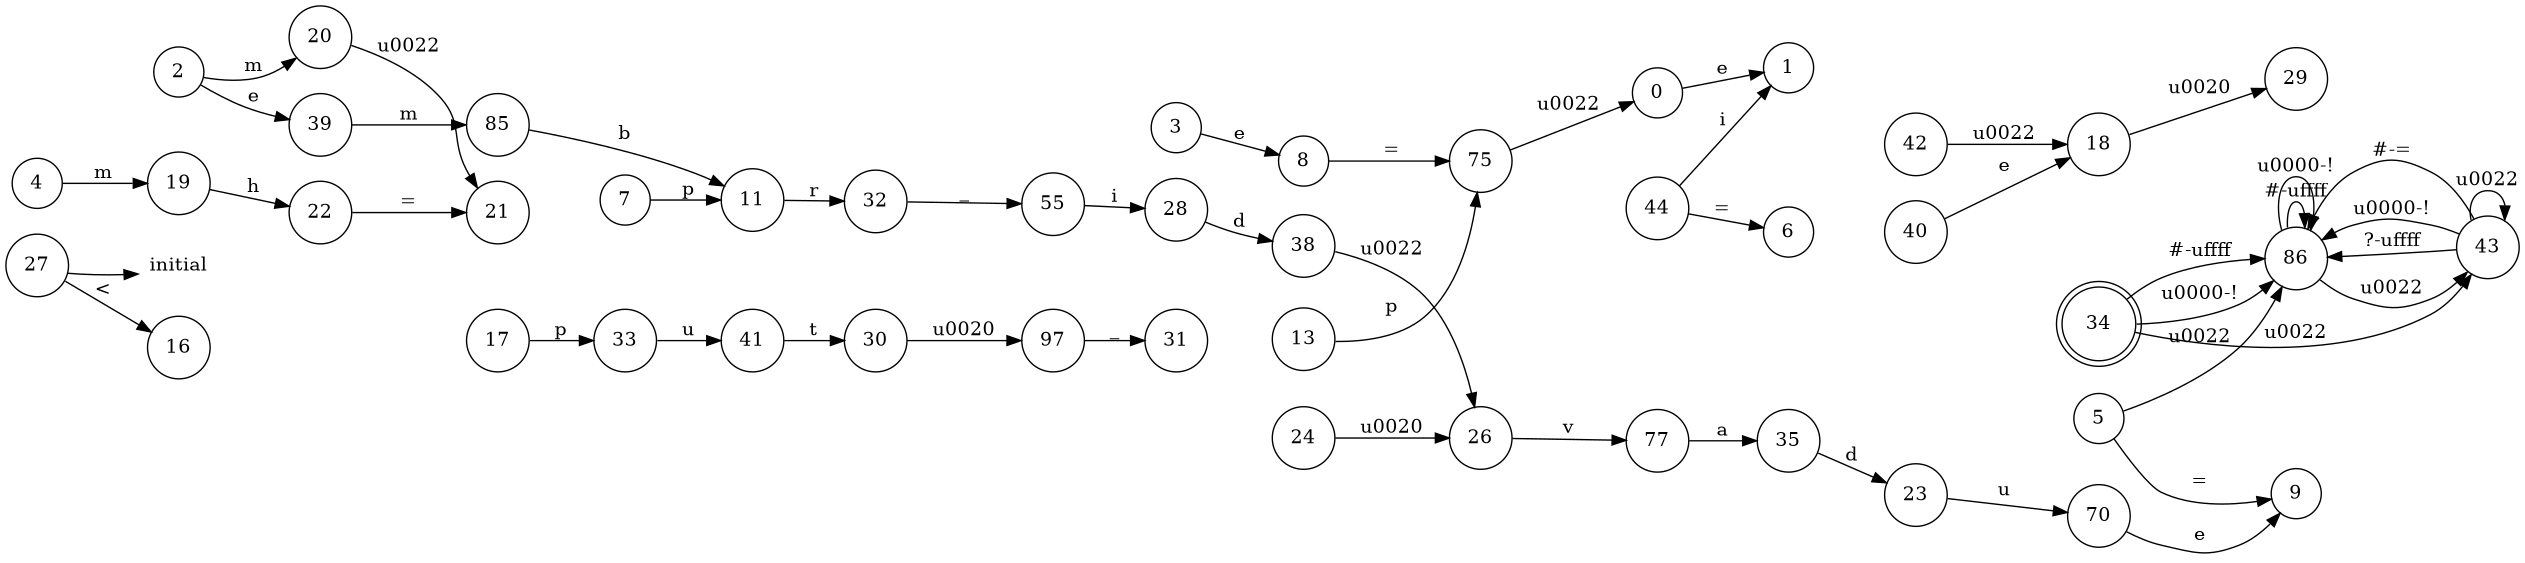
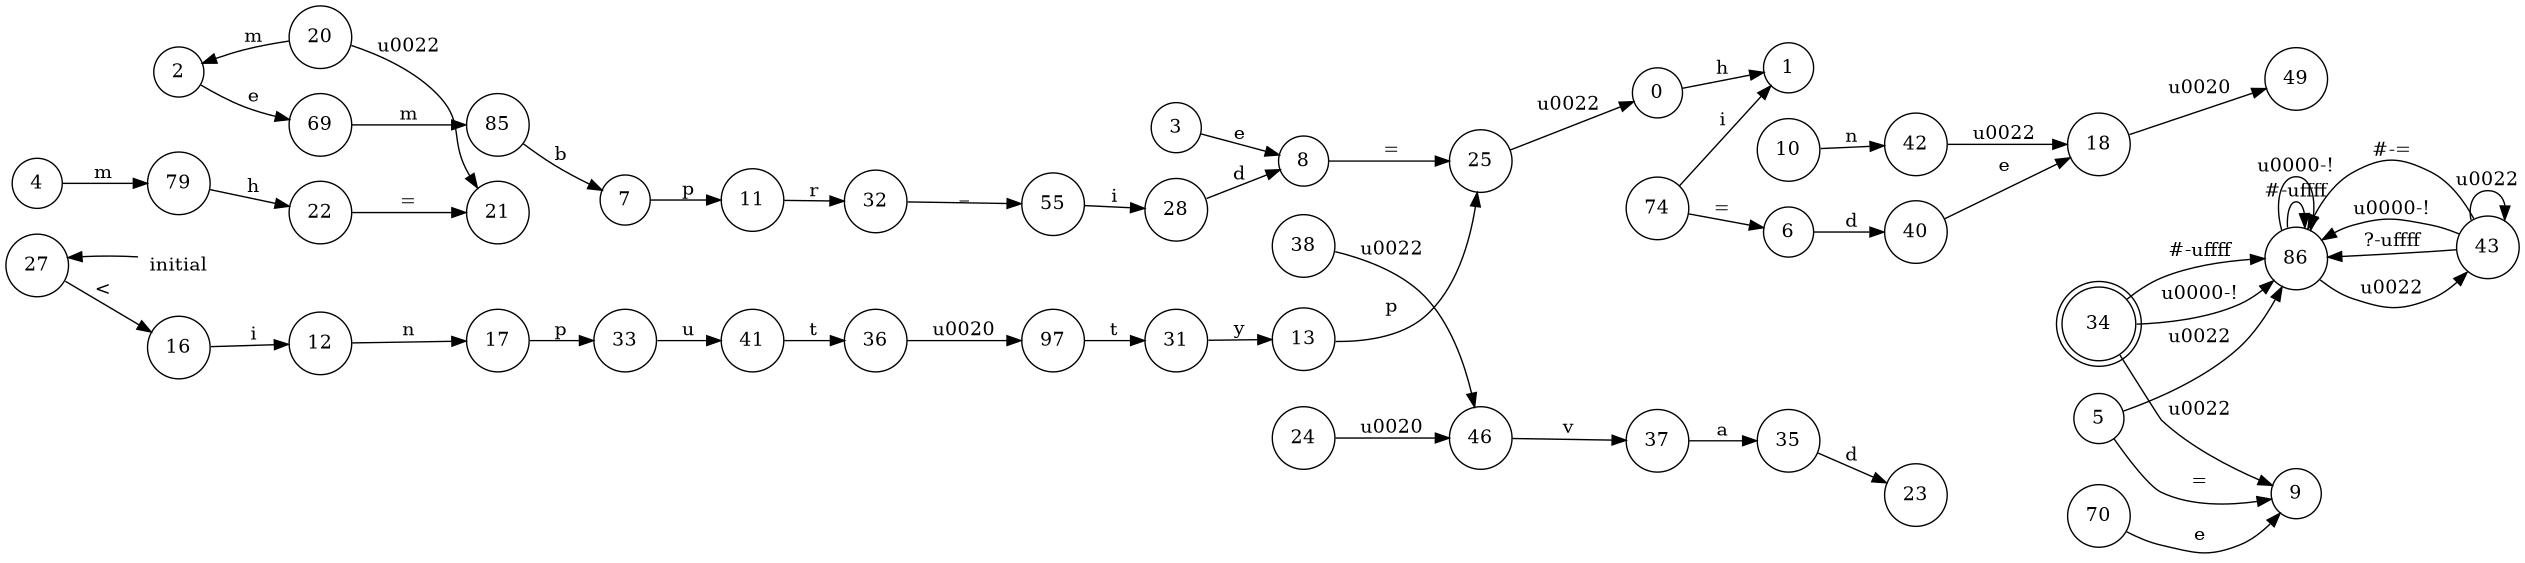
edge "0" -> "1": label "e" -> "h"
node "29": label "29" -> "49"
edge "2" -> "20": reversed
node "39": label "39" -> "69"
edge "85" -> "11": now "85" -> "7"
node "10": added
node "75": label "75" -> "25"
node "19": label "19" -> "79"
node "44": label "44" -> "74"
edge "28" -> "38": now "28" -> "8"
edge "6" -> "40": added, label "d"
edge "27" -> "initial": reversed
edge "97" -> "31": label "_" -> "t"
edge "31" -> "13": added, label "y"
node "30": label "30" -> "36"
node "12": added
edge "34" -> "43": now "34" -> "9"
node "26": label "26" -> "46"
node "77": label "77" -> "37"
edge "23" -> "70": removed, label "u"
